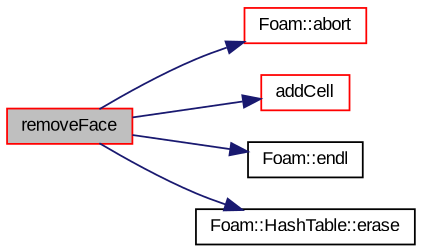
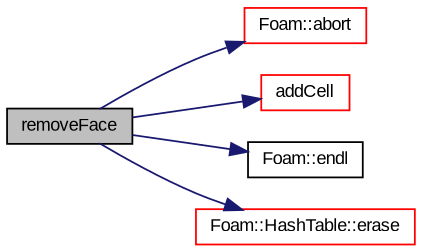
node "removeFace": color red -> black
node "Foam::HashTable::erase": color black -> red
